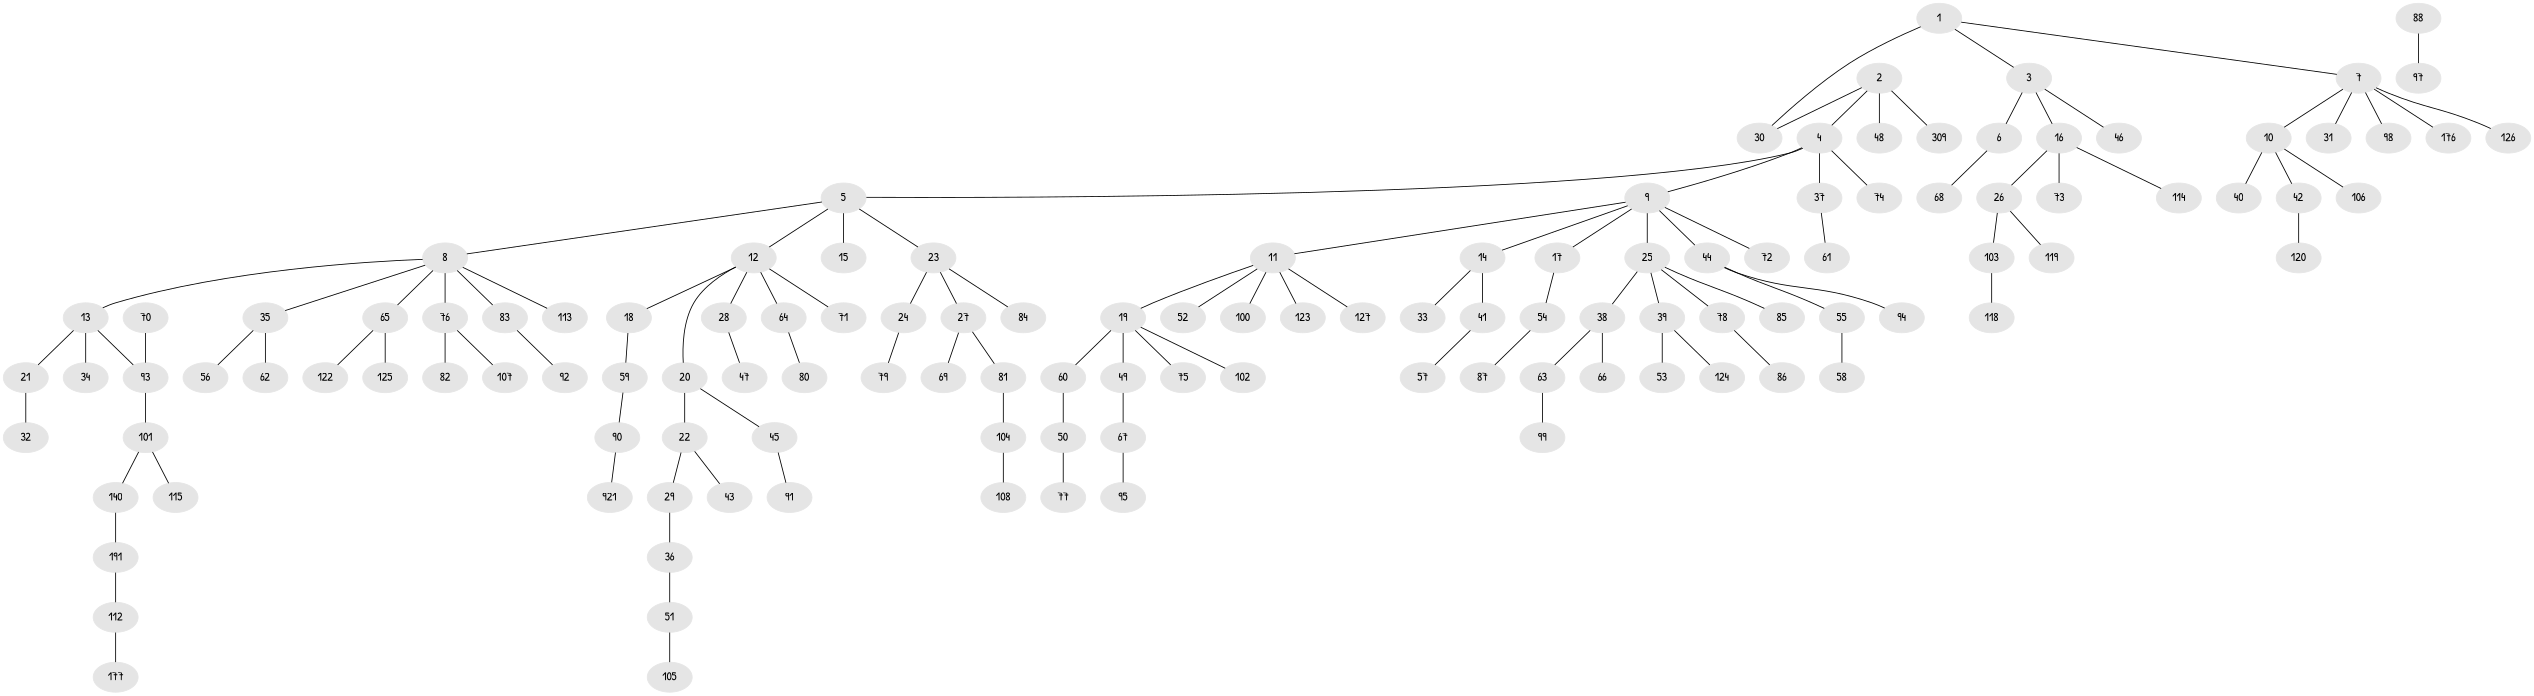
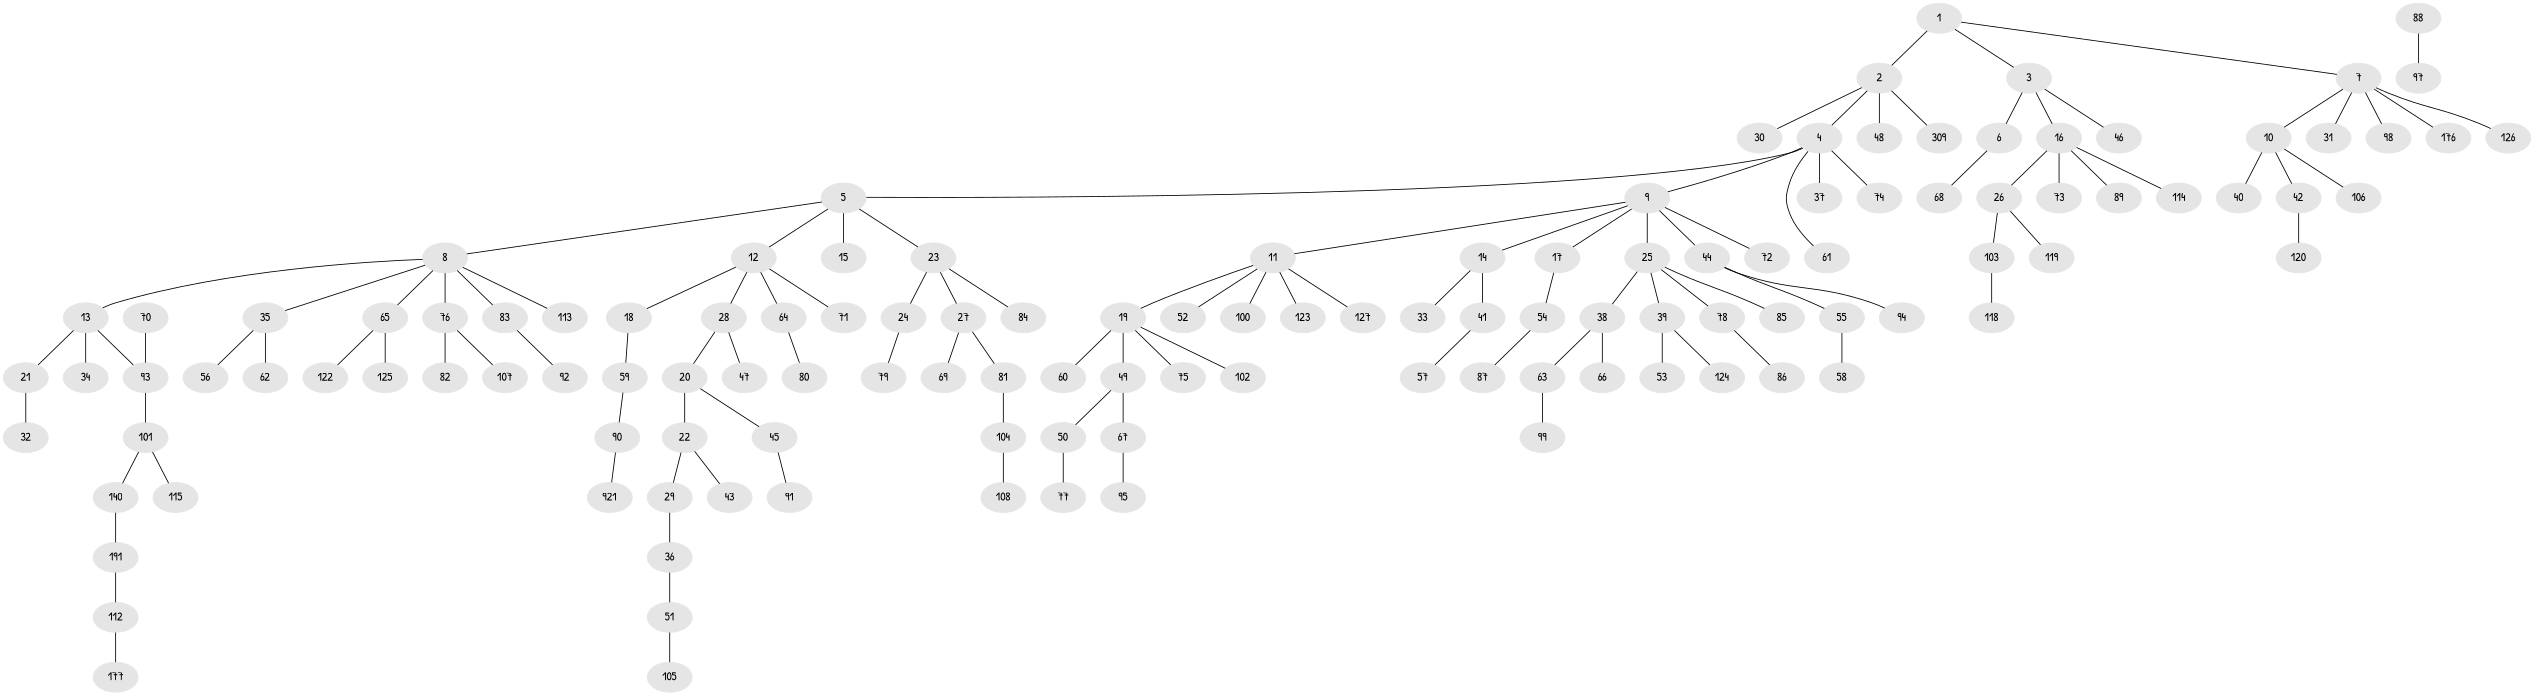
edge "1" -- "30": now "1" -- "2"
node "89": added
edge "37" -- "61": now "4" -- "61"
edge "12" -- "20": now "28" -- "20"
edge "60" -- "50": now "49" -- "50"
